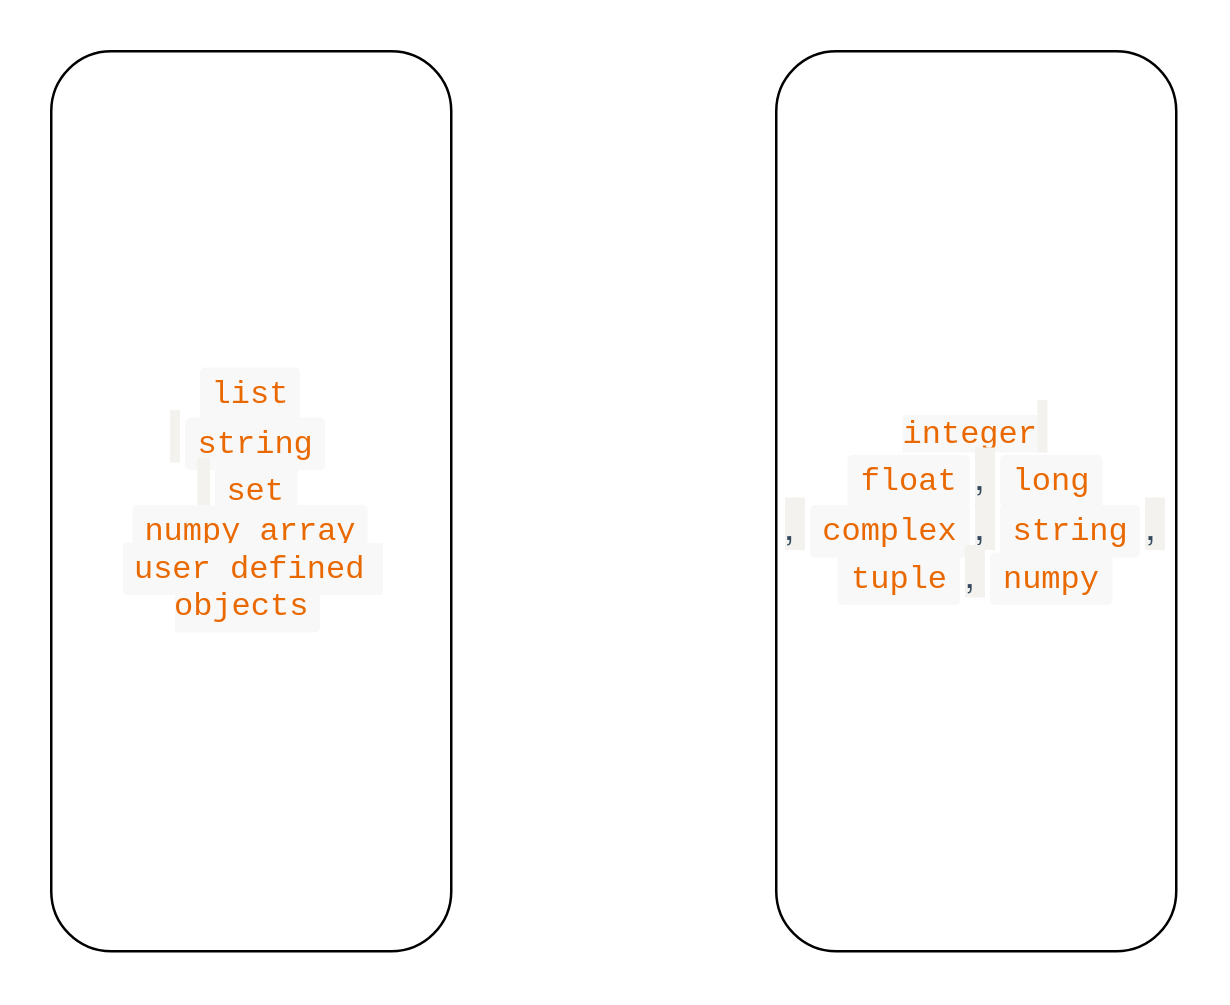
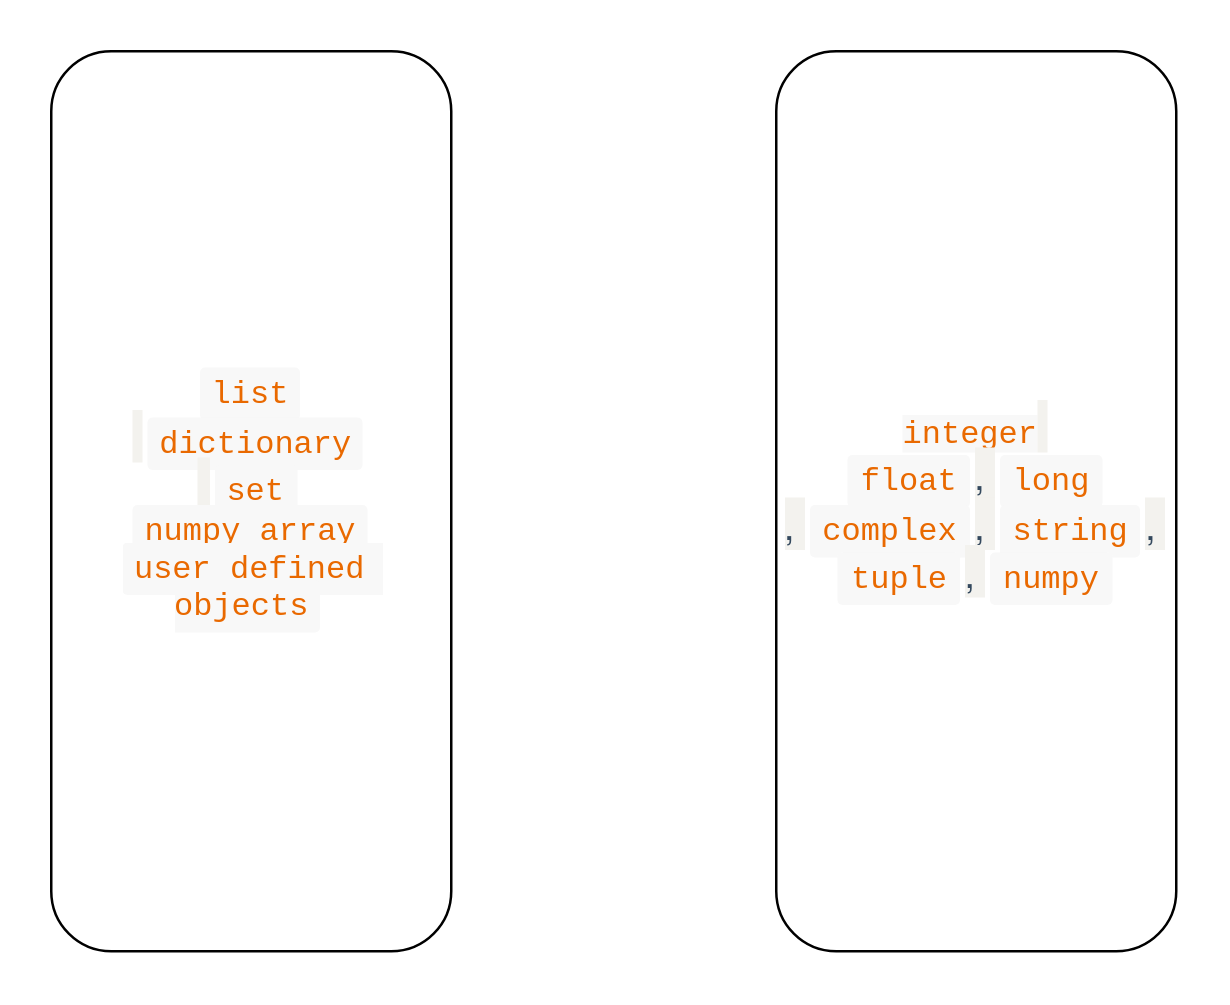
node "list string set numpy array user defined objects": label "list string set numpy array user defined objects" -> "list dictionary set numpy array user defined objects"
